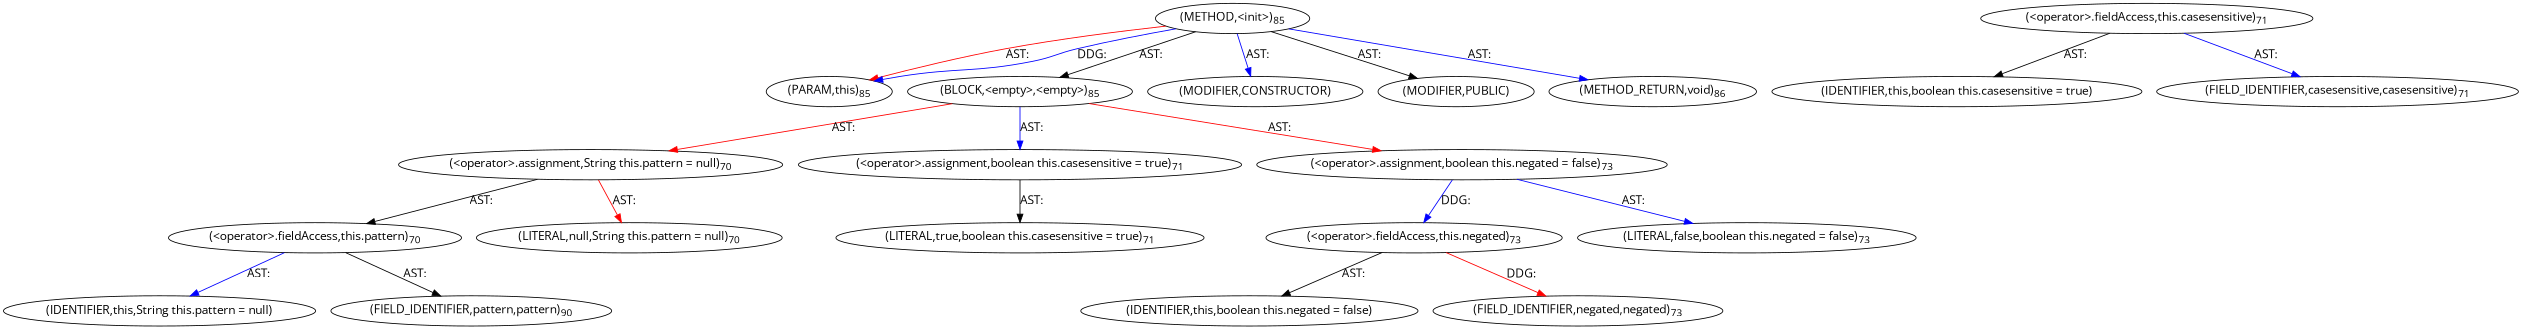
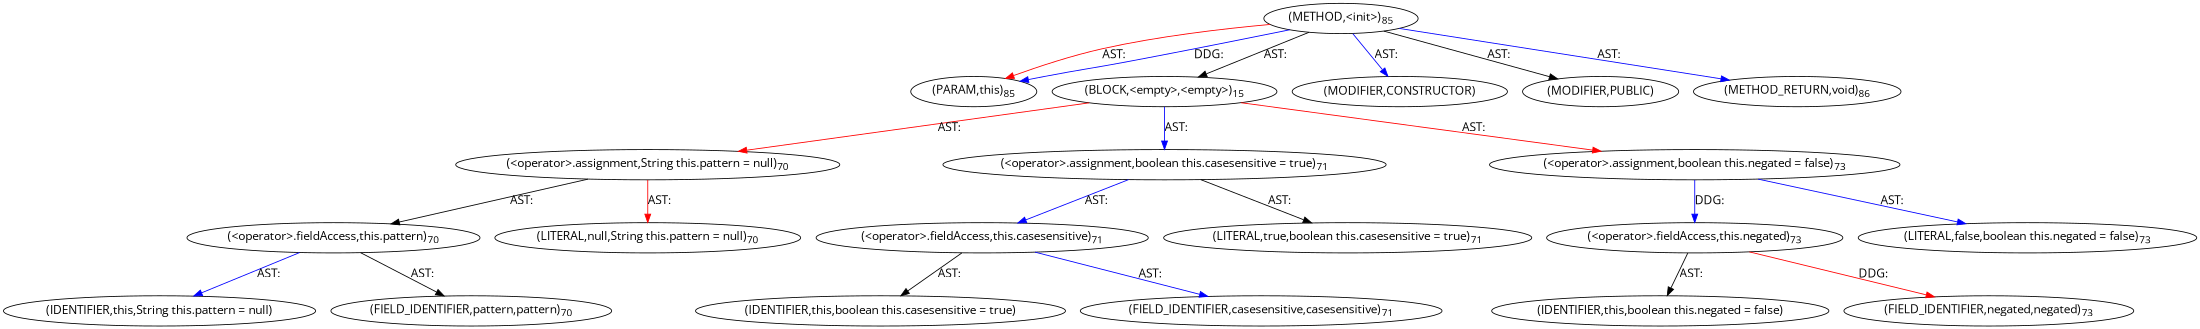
node "(BLOCK,<empty>,<empty>)": text "85" -> "15"
edge "(<operator>.assignment,boolean this.casesensitive = true)" -> "(<operator>.fieldAccess,this.casesensitive)": added, label "AST:"
node "(FIELD_IDENTIFIER,pattern,pattern)": text "90" -> "70"
